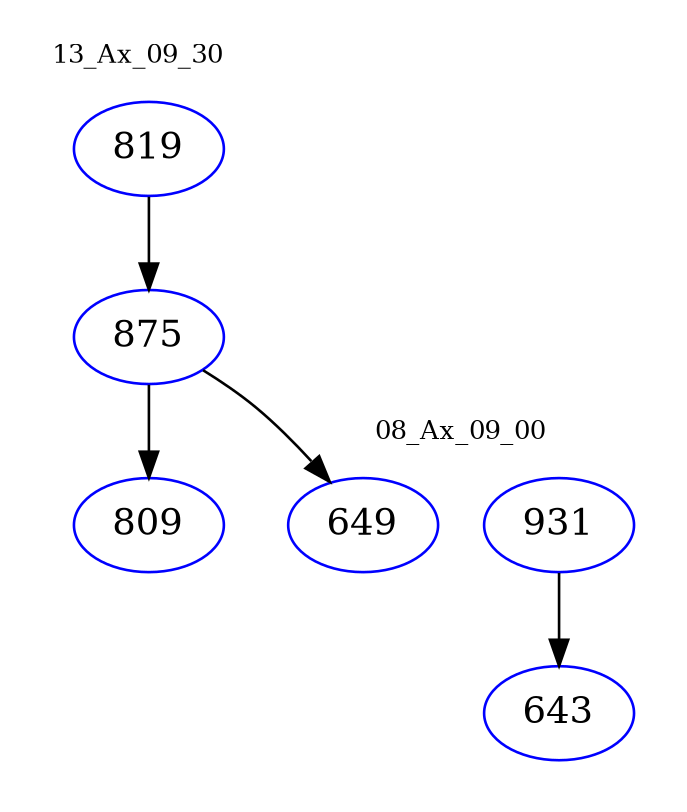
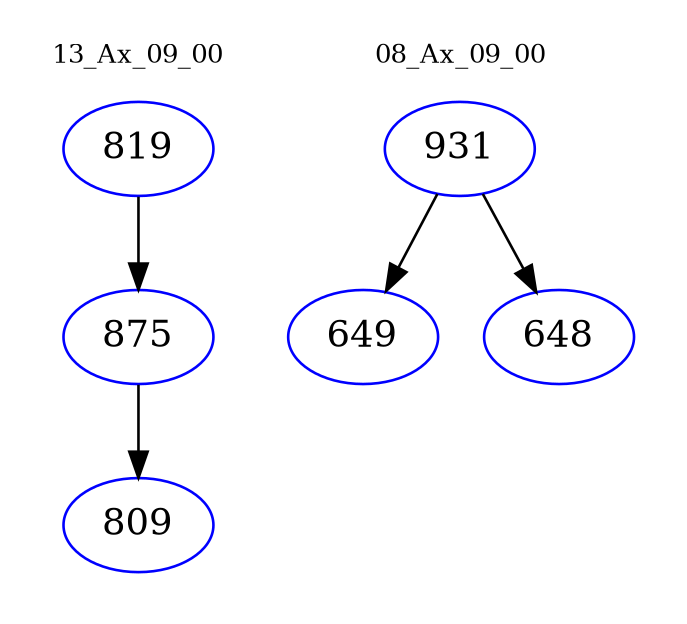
cluster "13_Ax_09_30": label "13_Ax_09_30" -> "13_Ax_09_00"
edge "875" -> "649": now "931" -> "649"
node "643": label "643" -> "648"
